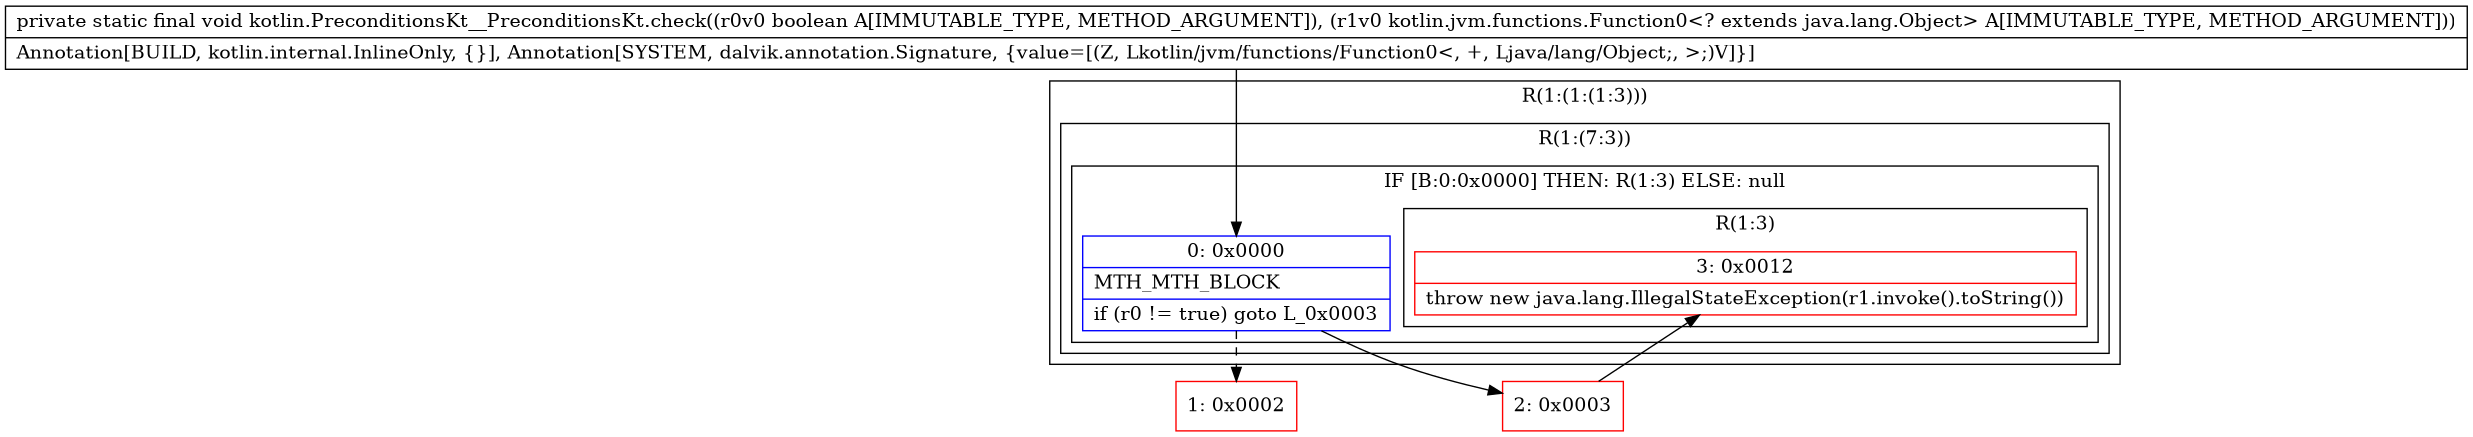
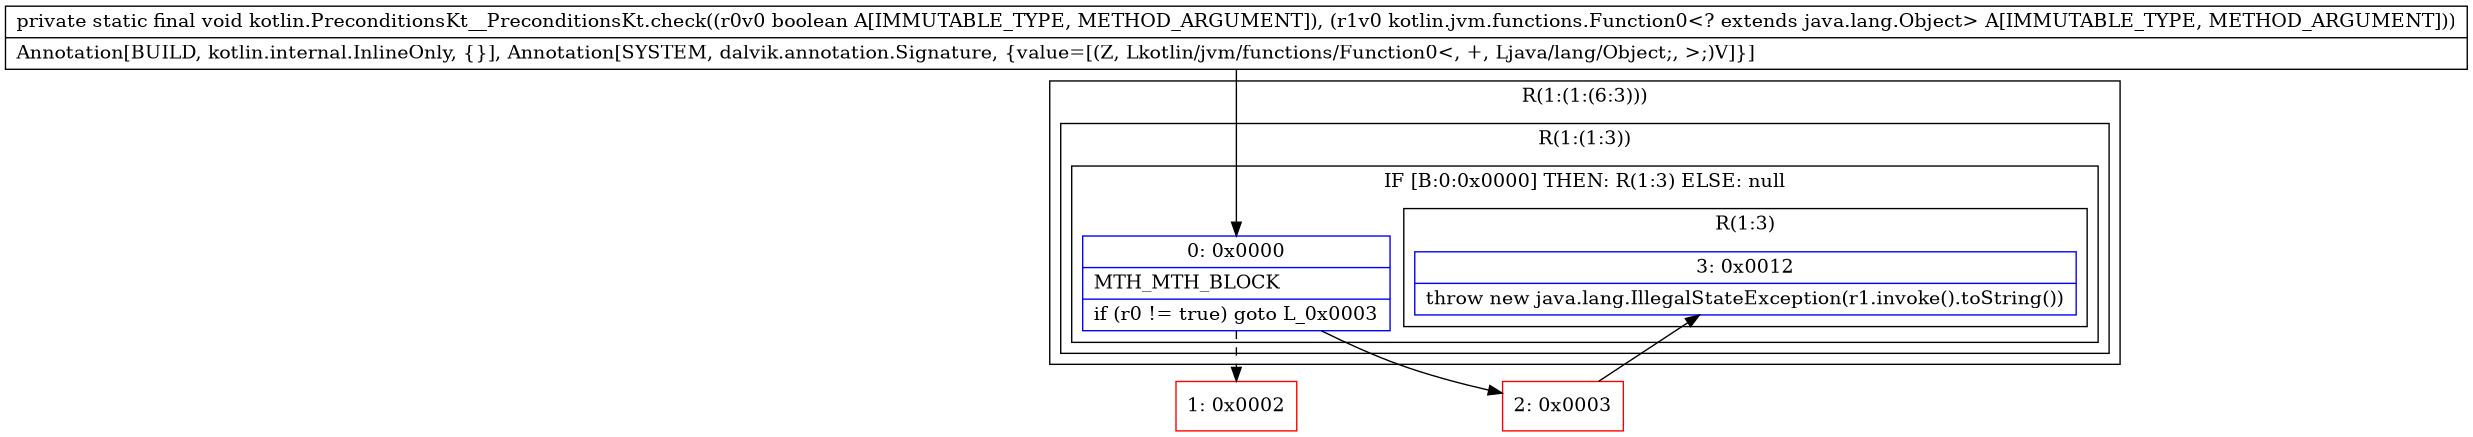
cluster "R(1:(1:(1:3)))": label "R(1:(1:(1:3)))" -> "R(1:(1:(6:3)))"
cluster "R(1:(7:3))": label "R(1:(7:3))" -> "R(1:(1:3))"
node "3: 0x0012": color red -> blue
